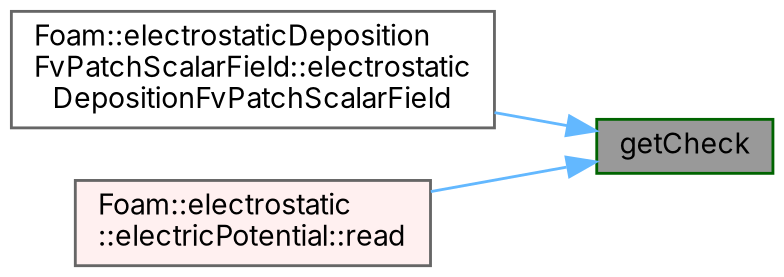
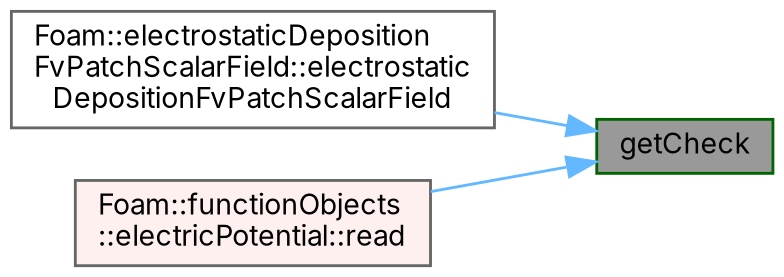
node "Foam::electrostatic ::electricPotential::read": label "Foam::electrostatic ::electricPotential::read" -> "Foam::functionObjects ::electricPotential::read"
